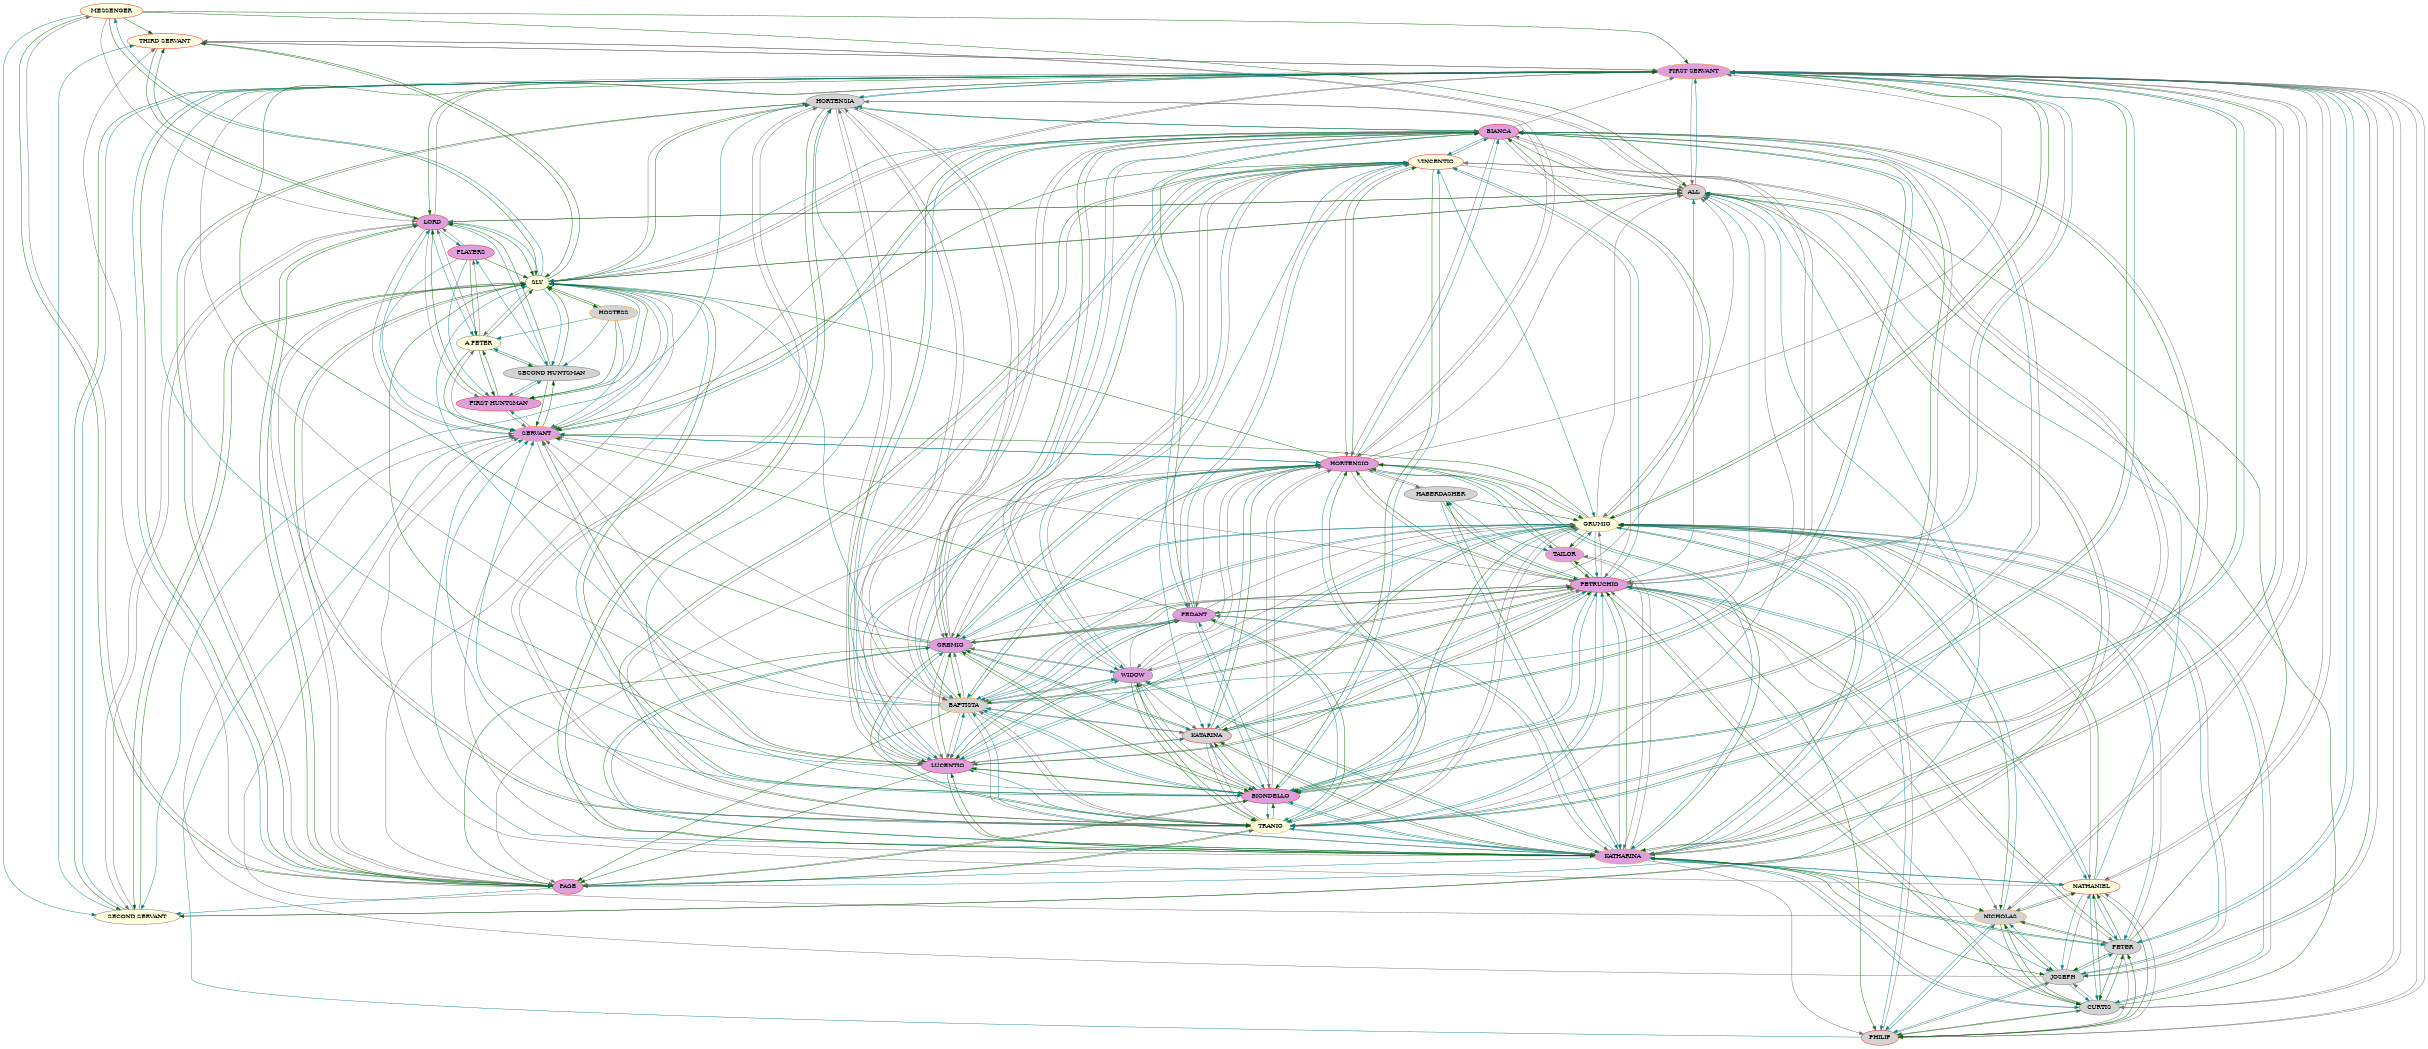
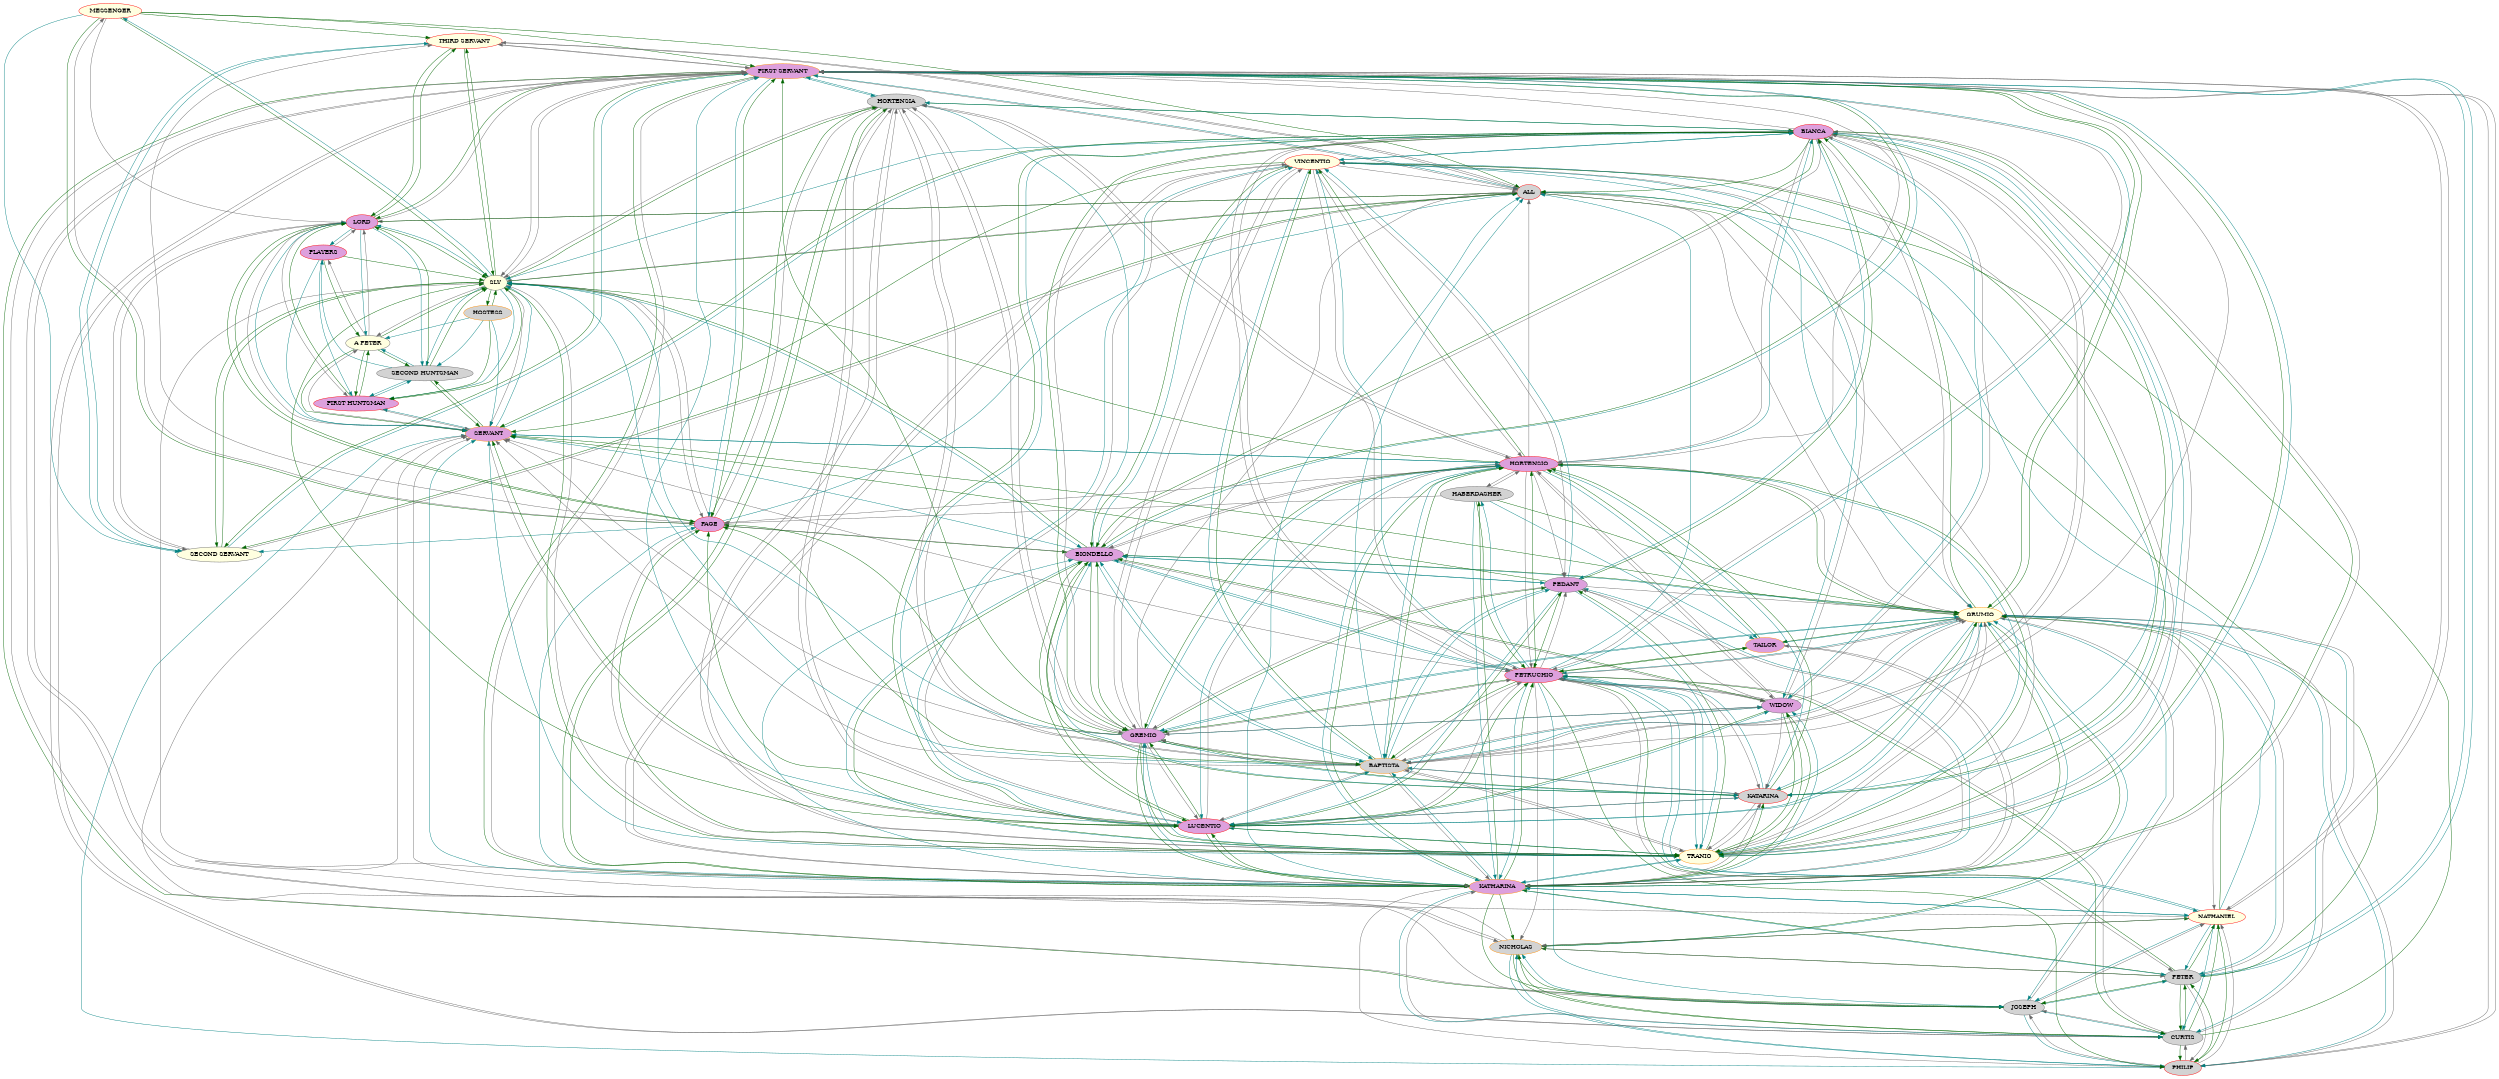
edge "BIANCA" -> "PAGE": now "HABERDASHER" -> "PAGE"
edge "HORTENSIA" -> "SECOND SERVANT": now "THIRD SERVANT" -> "SECOND SERVANT"
node "BIONDELLO": color red -> gray40
edge "BIONDELLO" -> "KATHARINA": removed
edge "LUCENTIO" -> "TRANIO": added
